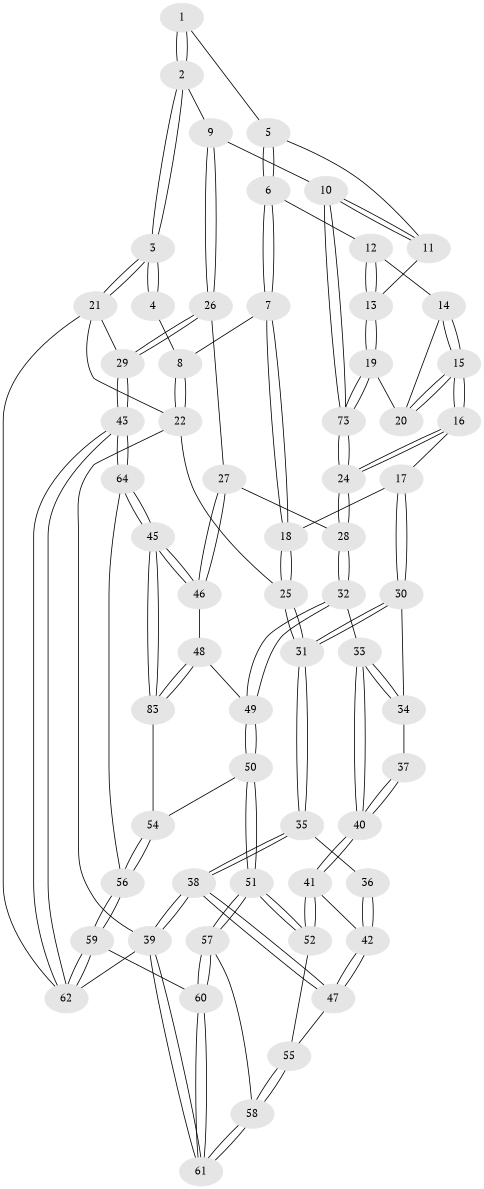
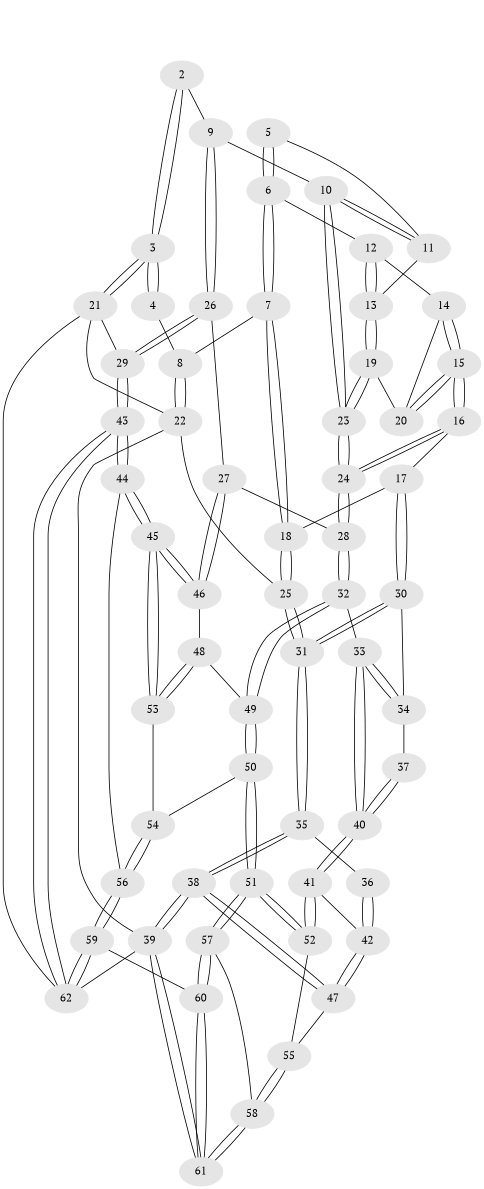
node "1": removed
node "73": label "73" -> "23"
node "64": label "64" -> "44"
node "83": label "83" -> "53"
